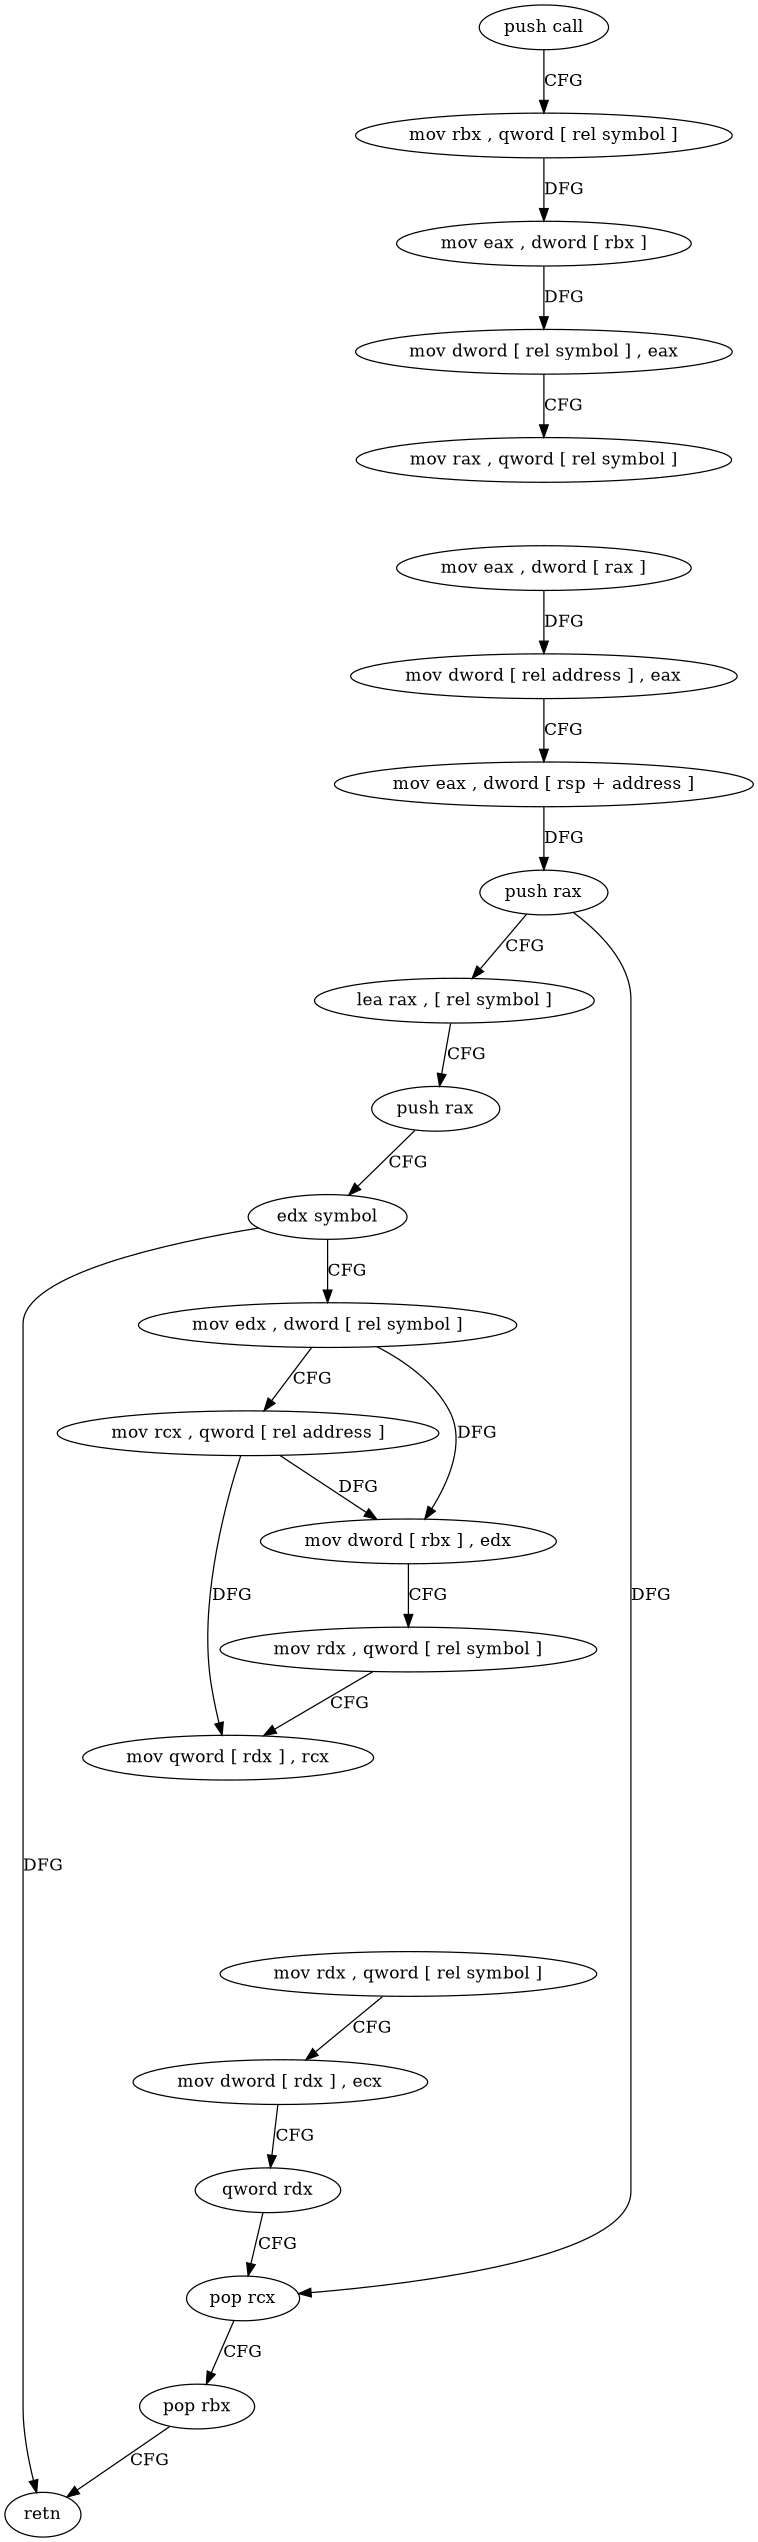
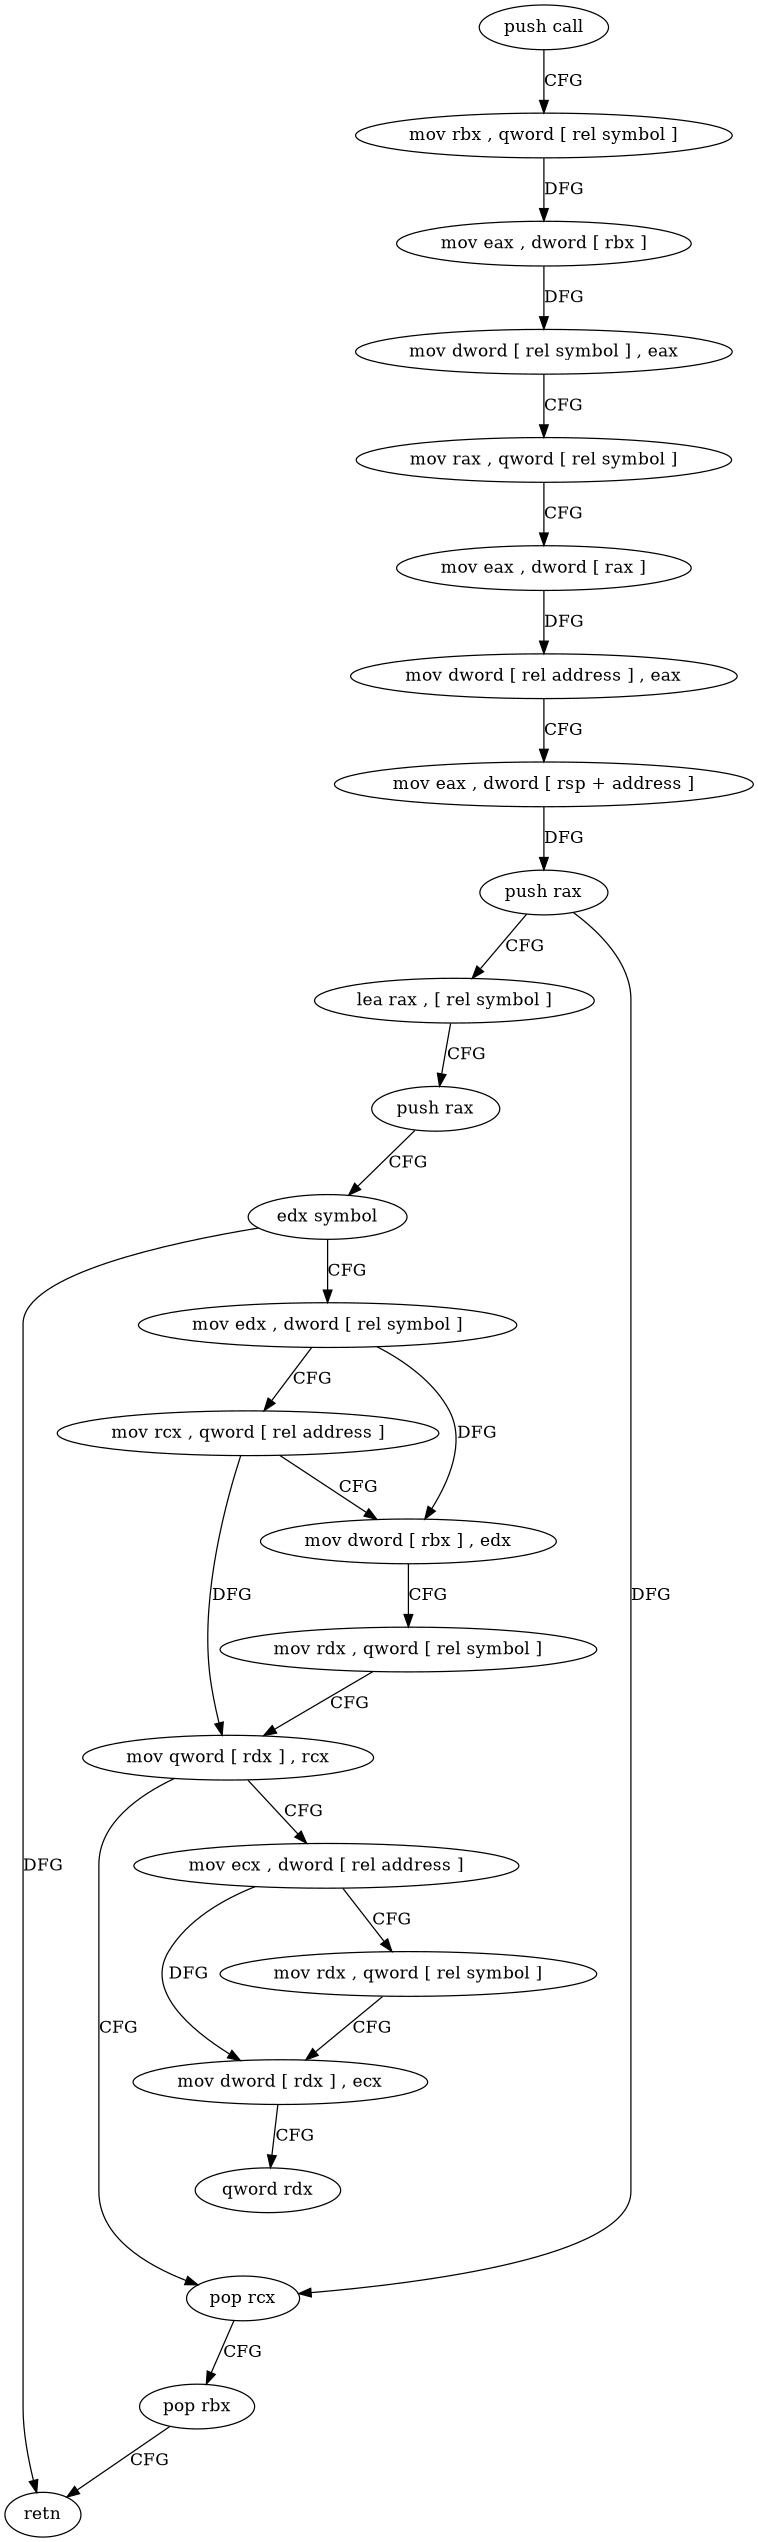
edge "mov rax , qword [ rel symbol ]" -> "mov eax , dword [ rax ]": added, label "CFG"
edge "mov rcx , qword [ rel address ]" -> "mov dword [ rbx ] , edx": label "DFG" -> "CFG"
node "mov ecx , dword [ rel address ]": added
edge "qword rdx" -> "pop rcx": now "mov qword [ rdx ] , rcx" -> "pop rcx"
